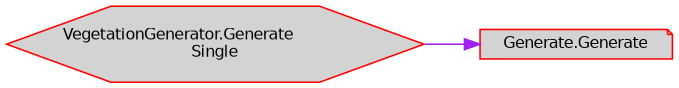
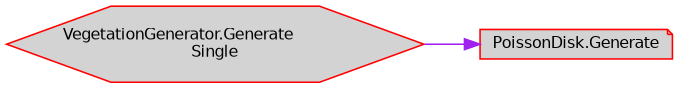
node "Generate.Generate": label "Generate.Generate" -> "PoissonDisk.Generate"
